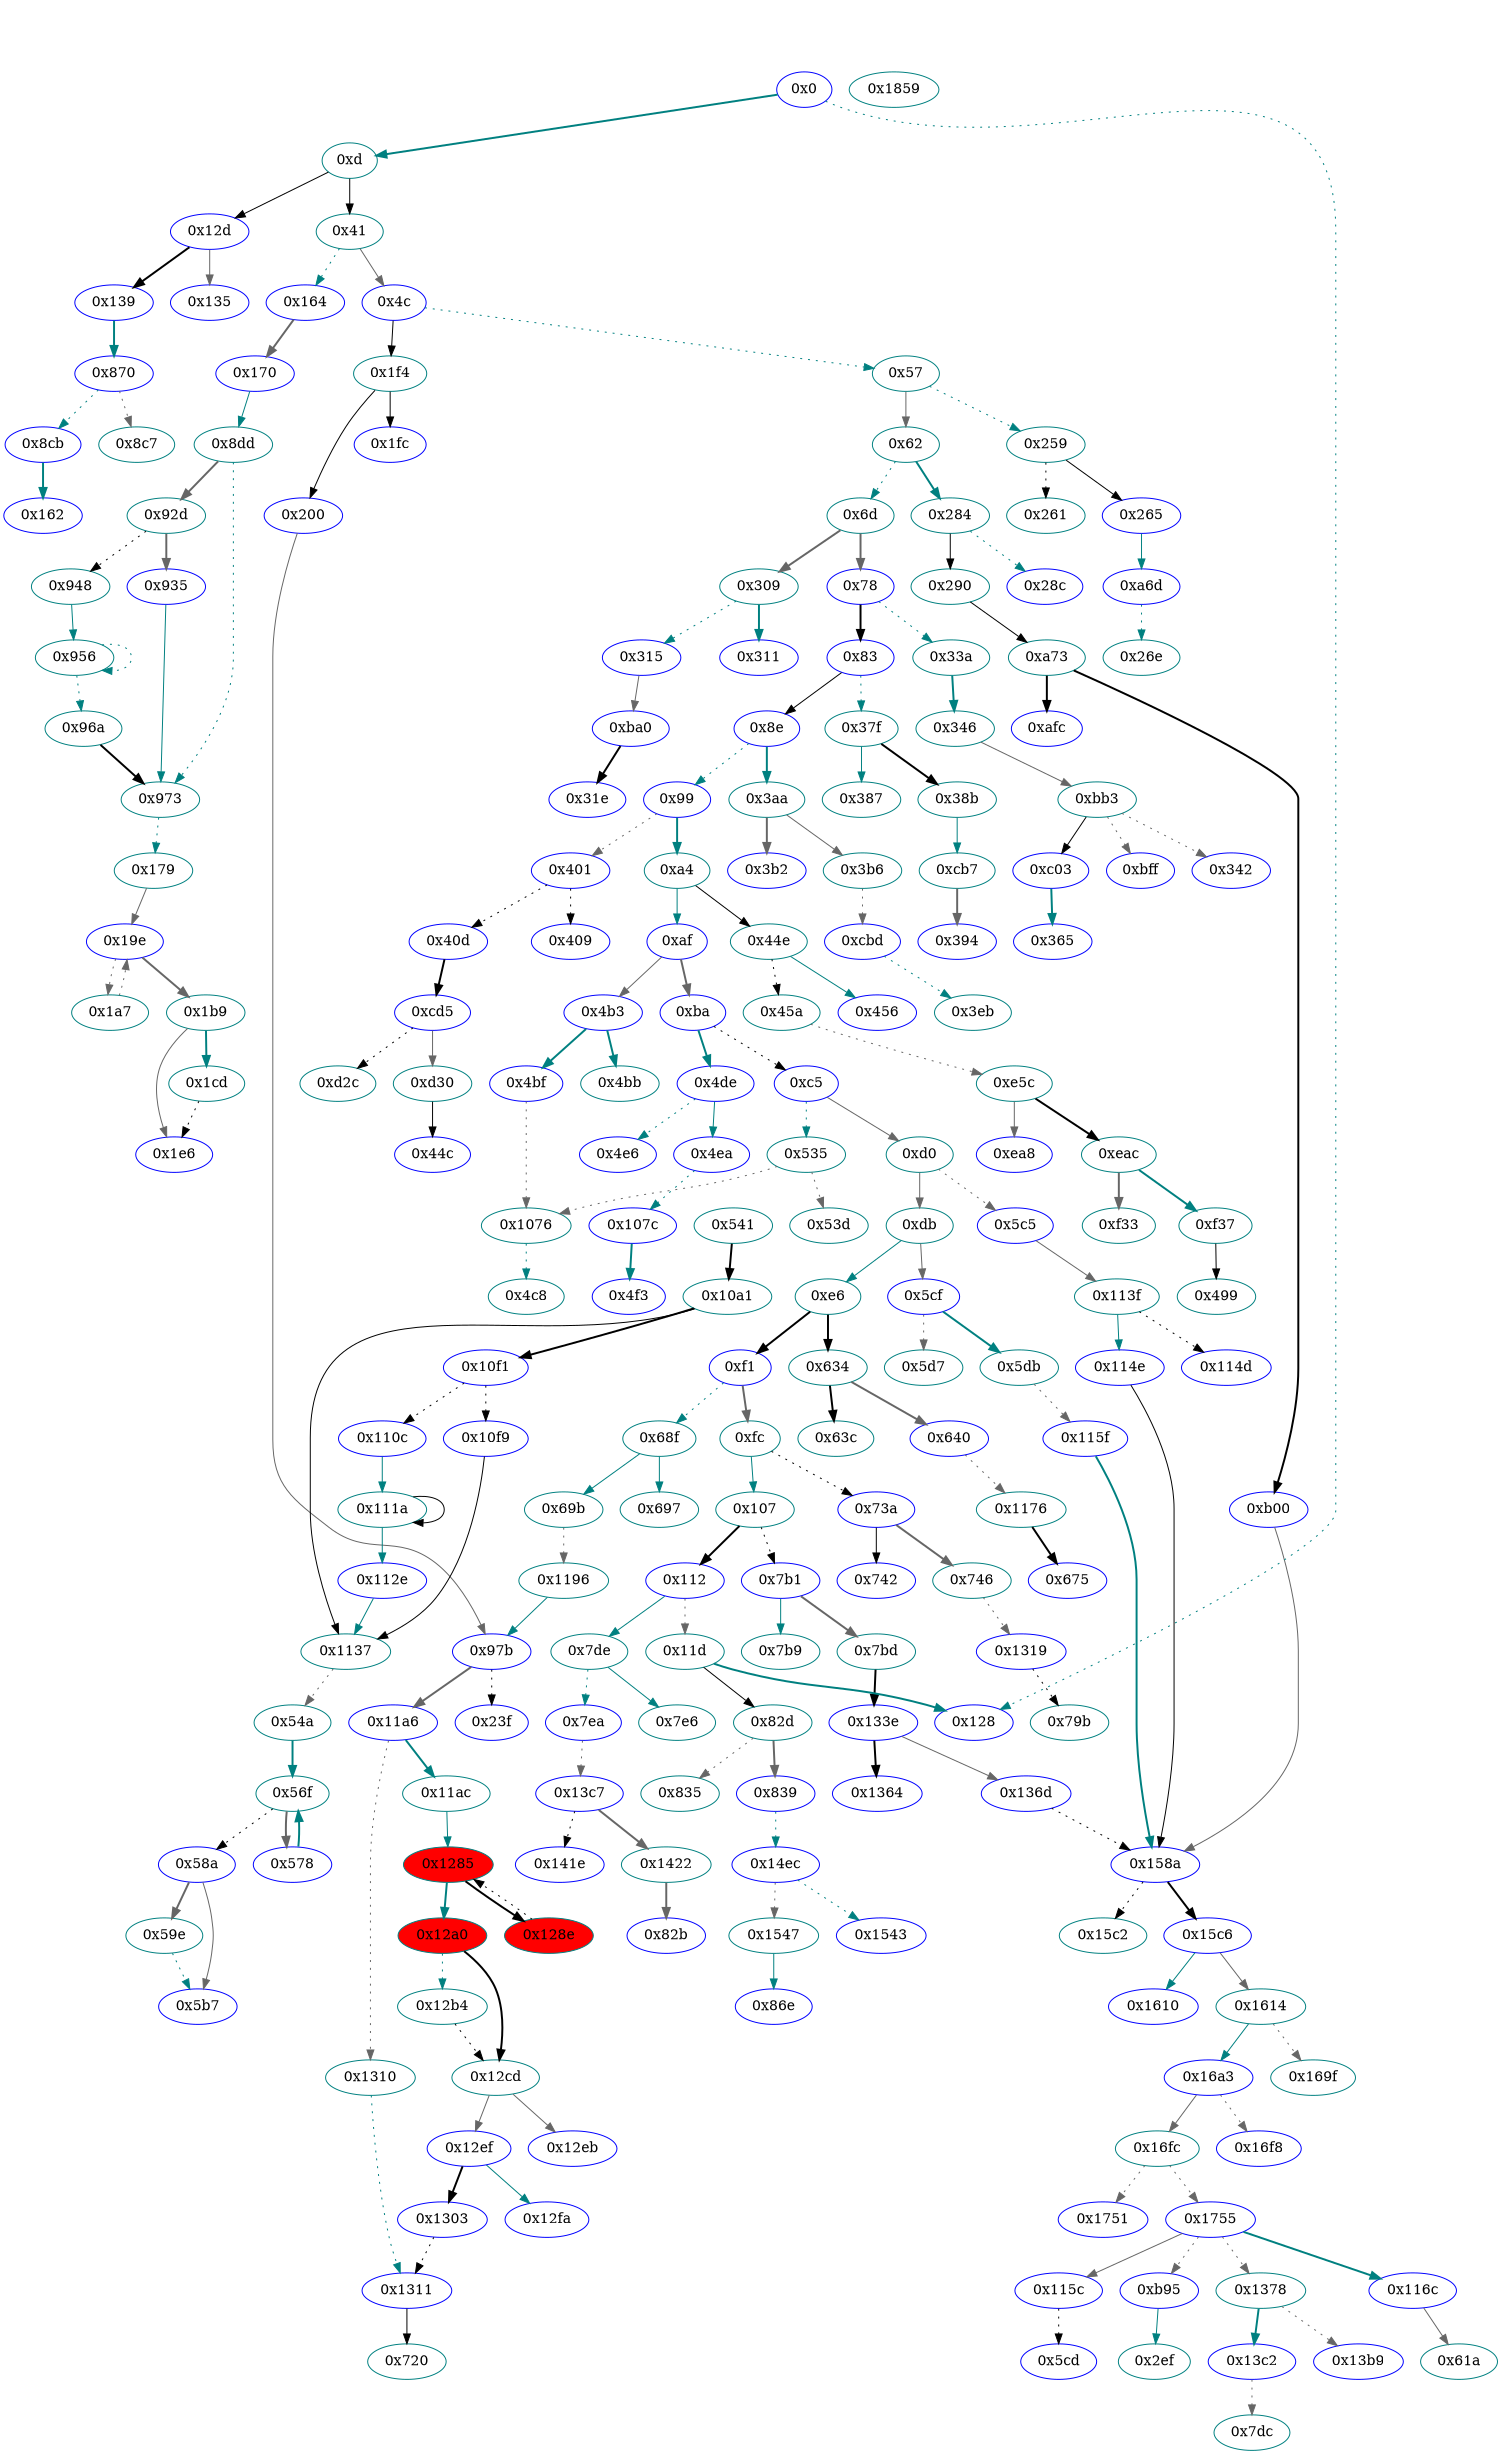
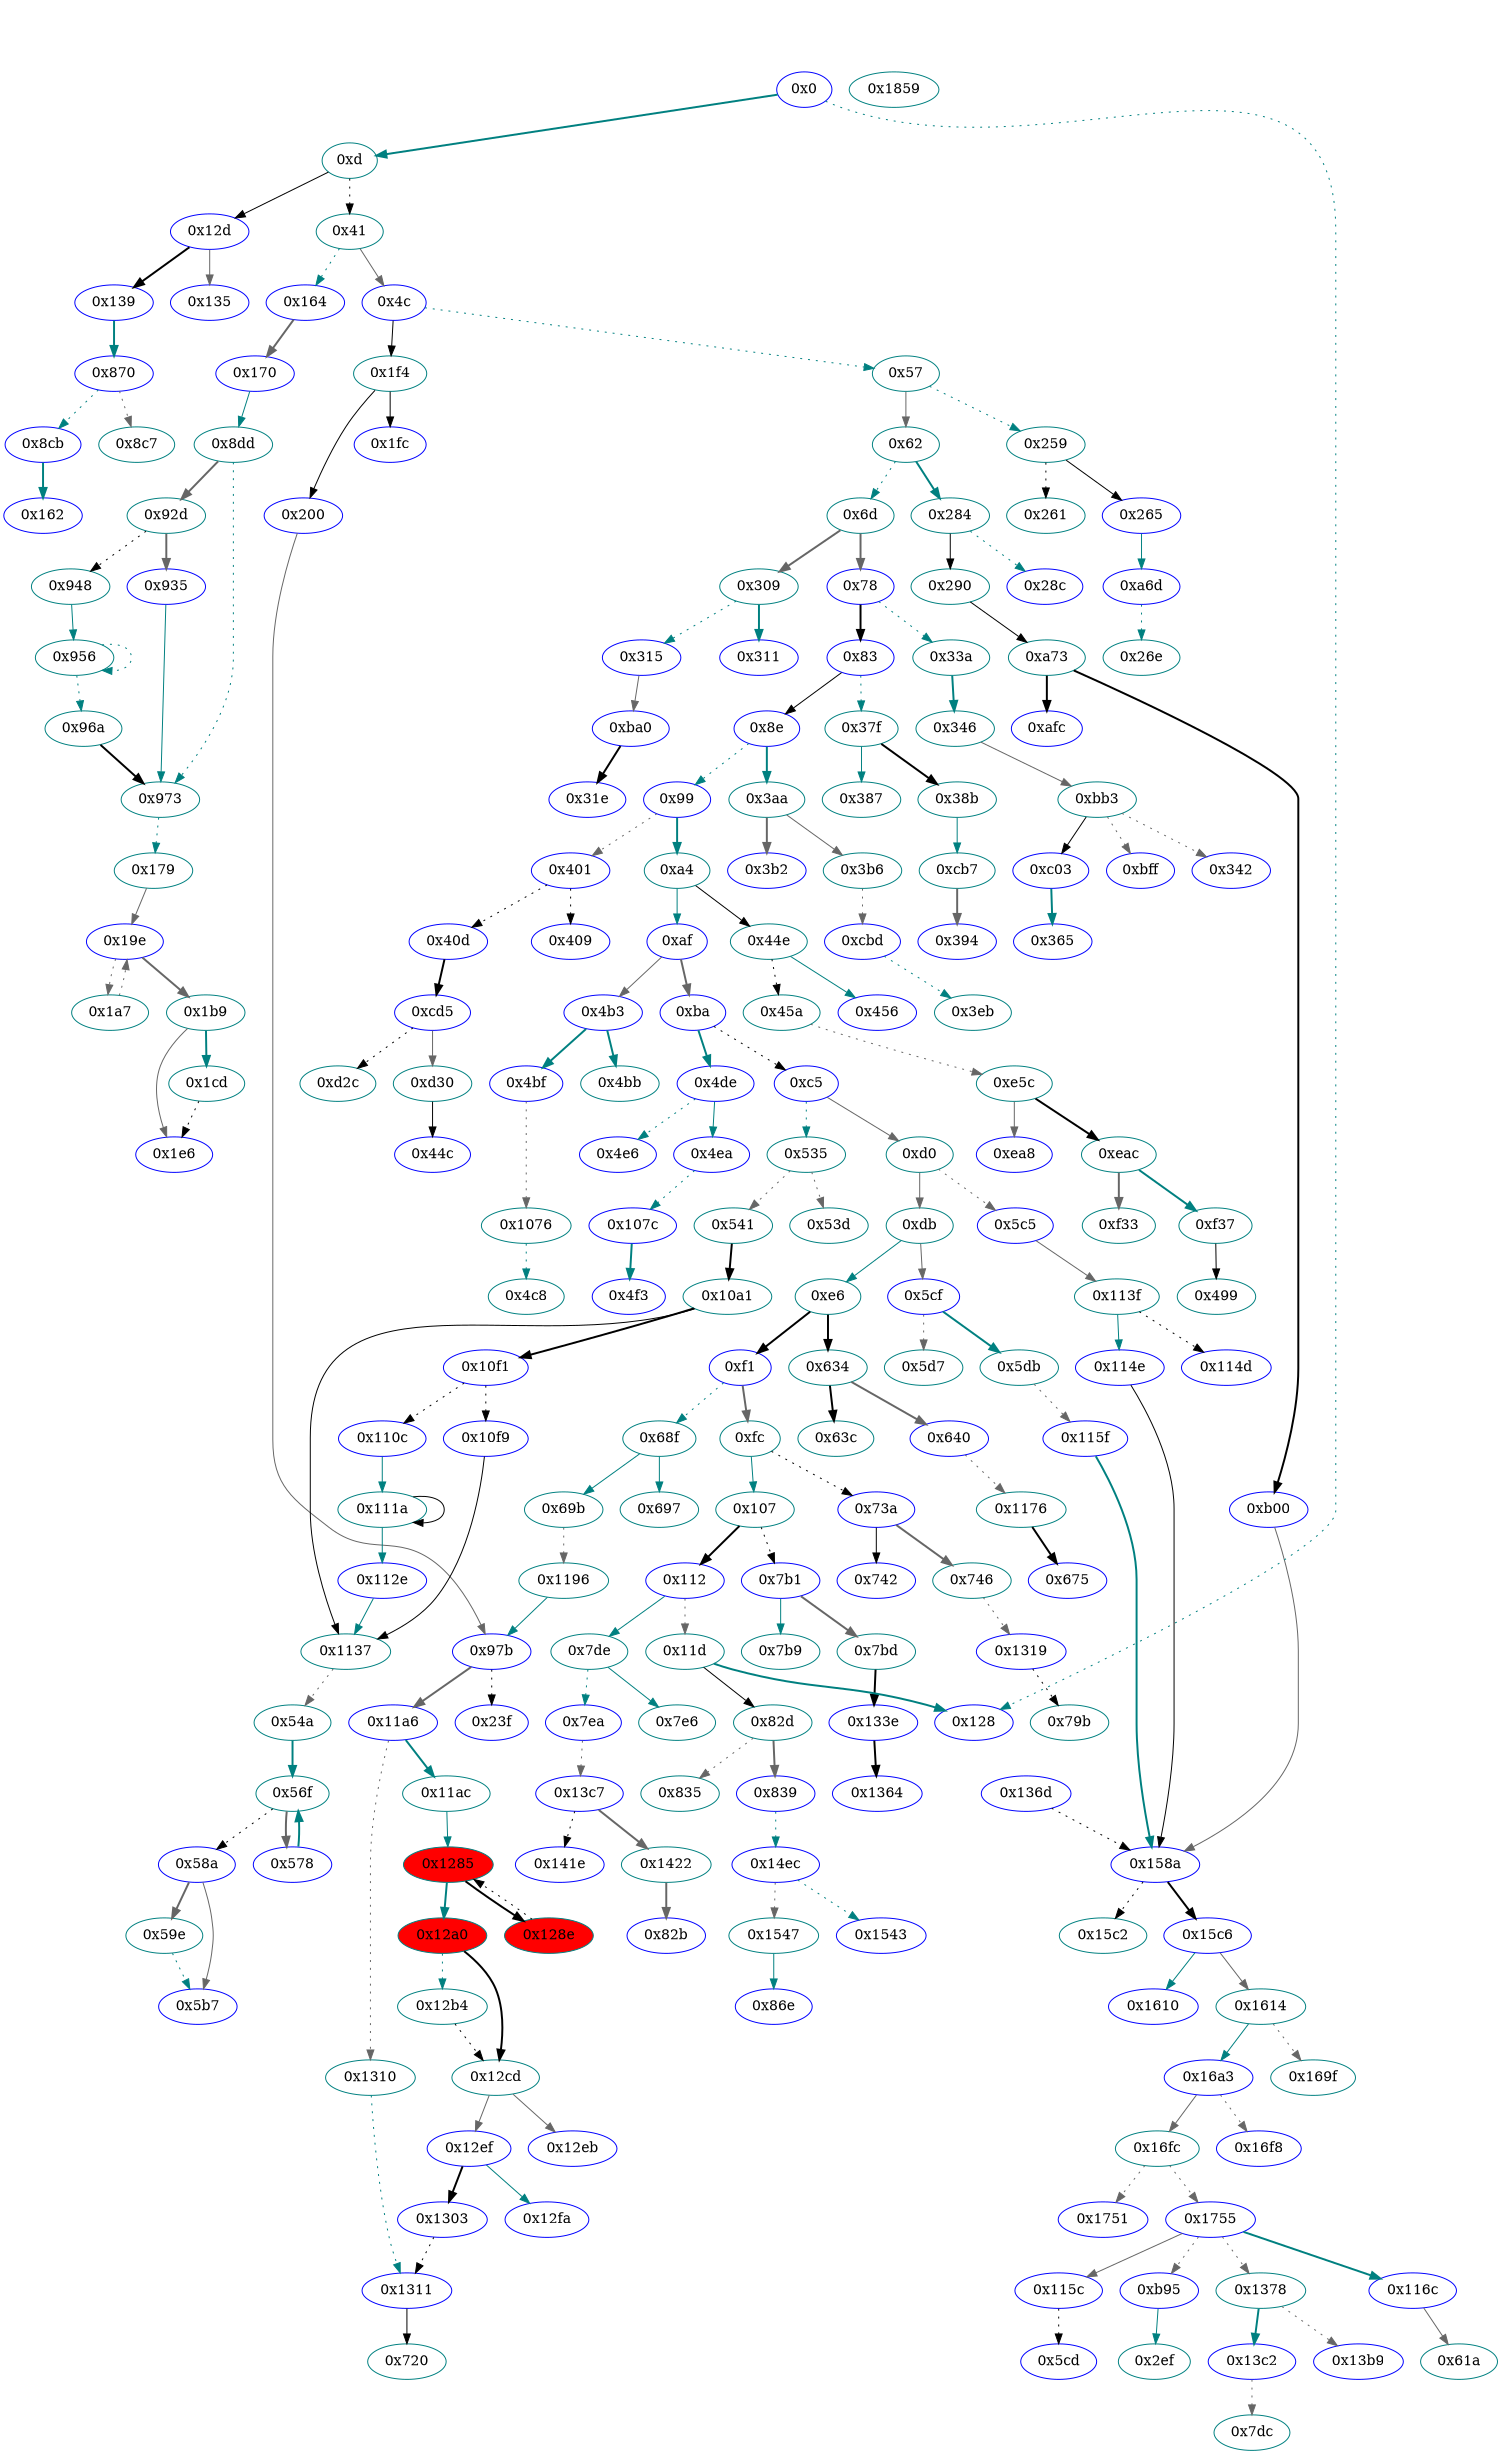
edge "0xd" -> "0x41": style solid -> dotted
edge "0x535" -> "0x1076": now "0x535" -> "0x541"
edge "0x133e" -> "0x136d": removed
